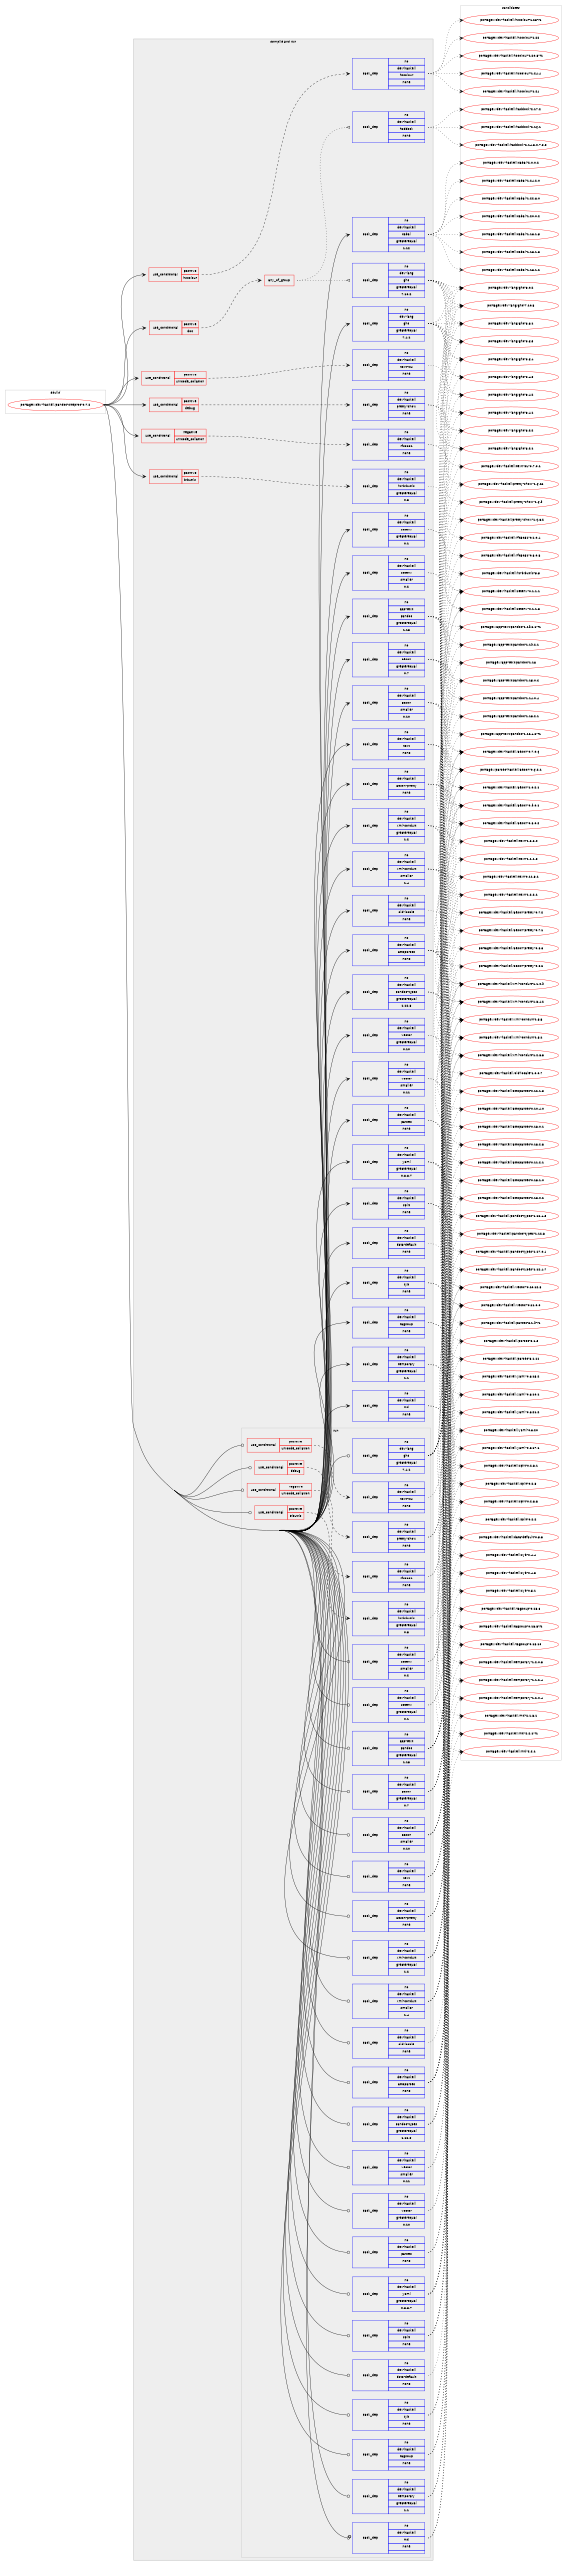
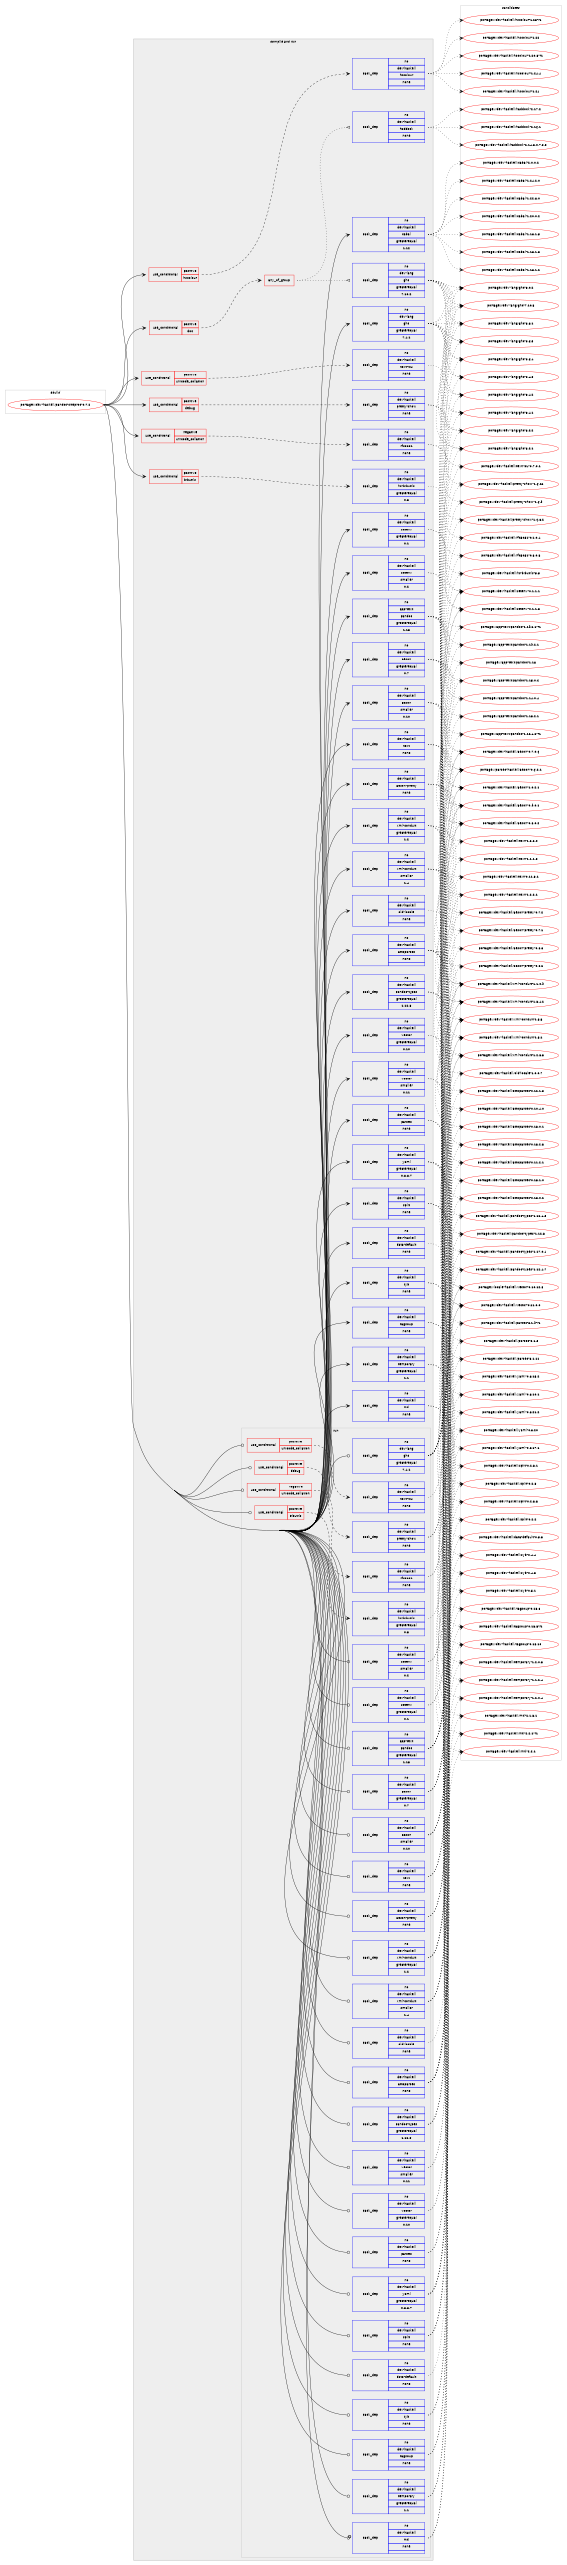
node "portage://dev-haskell/vector-0.10.12.3": label "portage://dev-haskell/vector-0.10.12.3" -> "portage://locale-haskell/vector-0.10.12.3"
